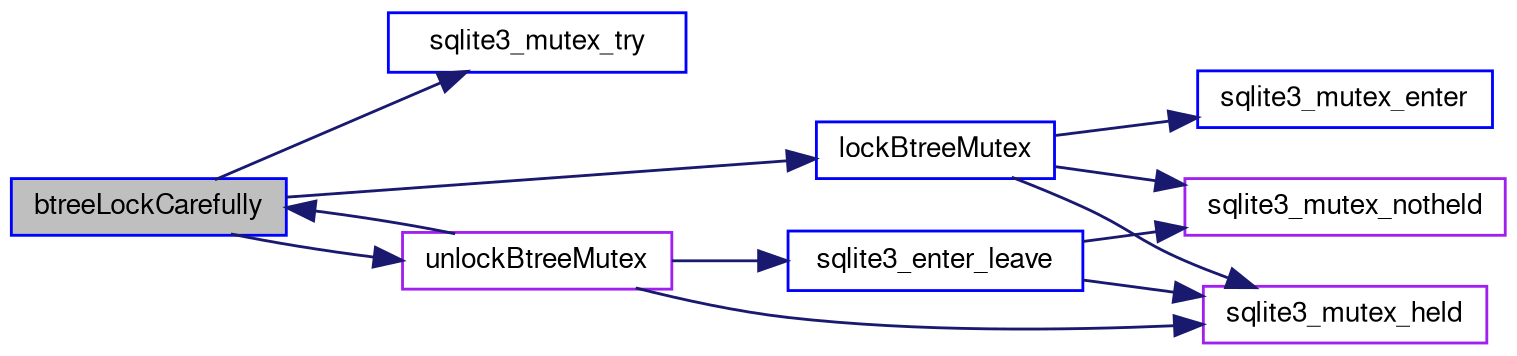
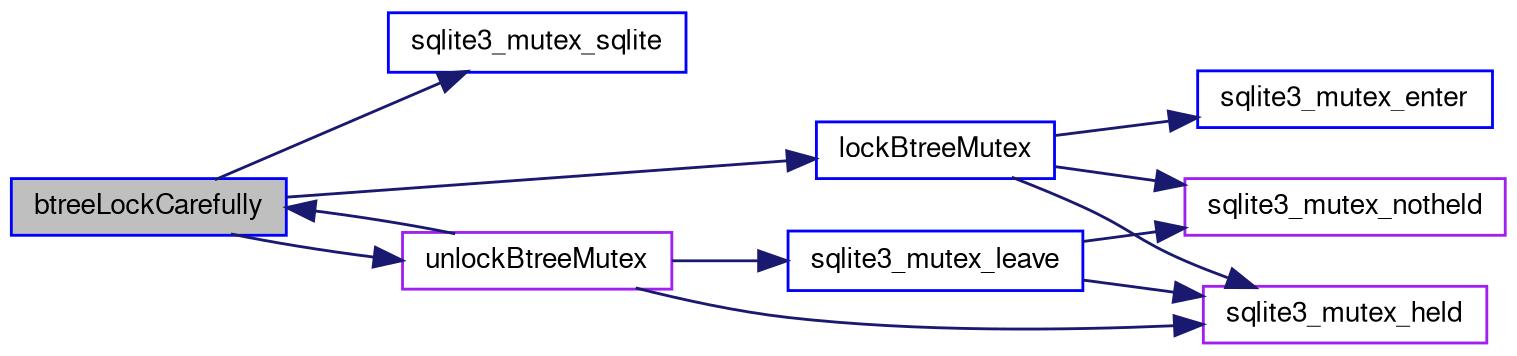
node "sqlite3_mutex_try": label "sqlite3_mutex_try" -> "sqlite3_mutex_sqlite"
node "sqlite3_enter_leave": label "sqlite3_enter_leave" -> "sqlite3_mutex_leave"
